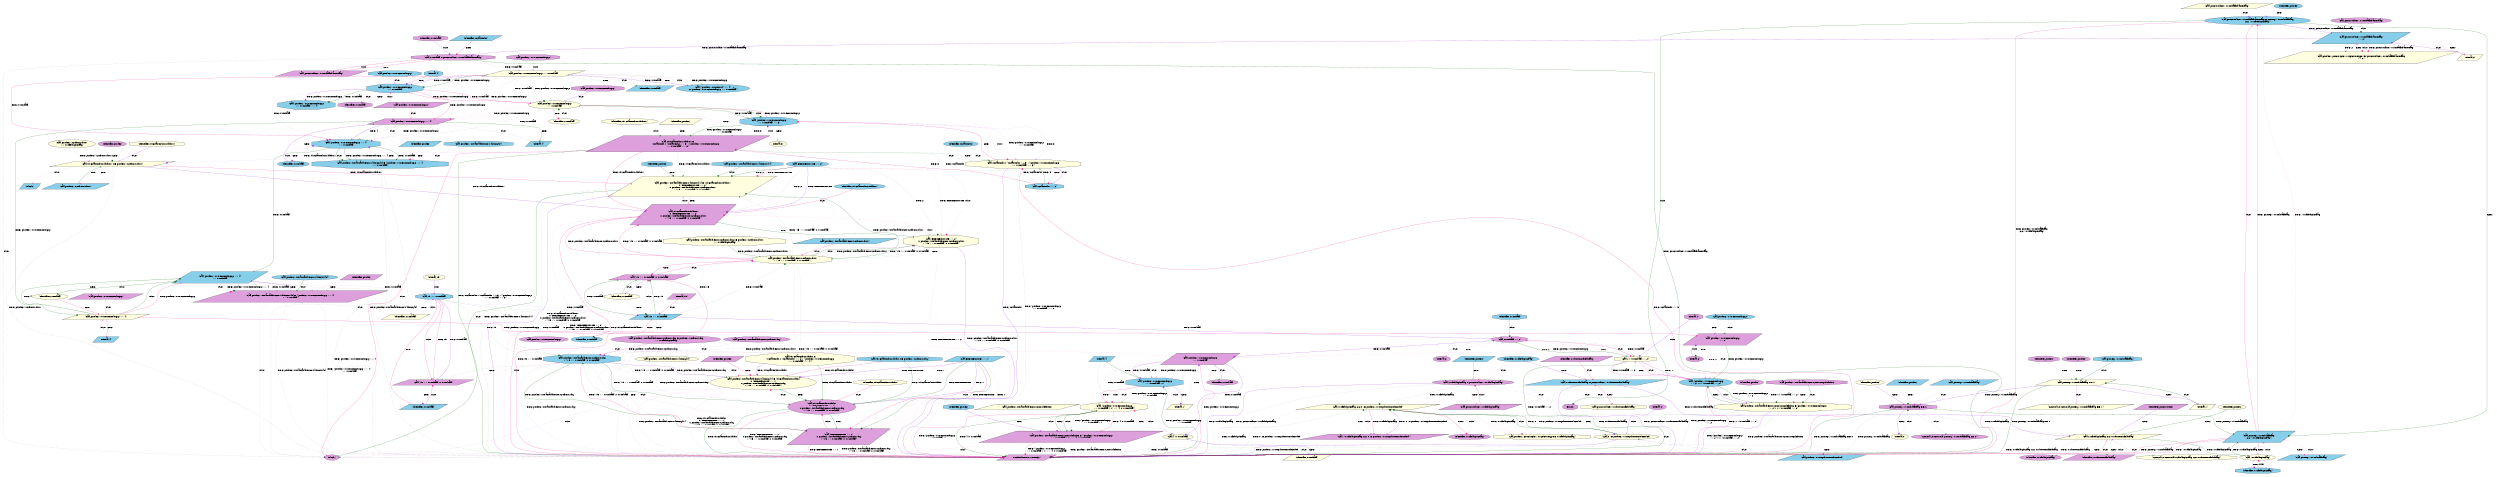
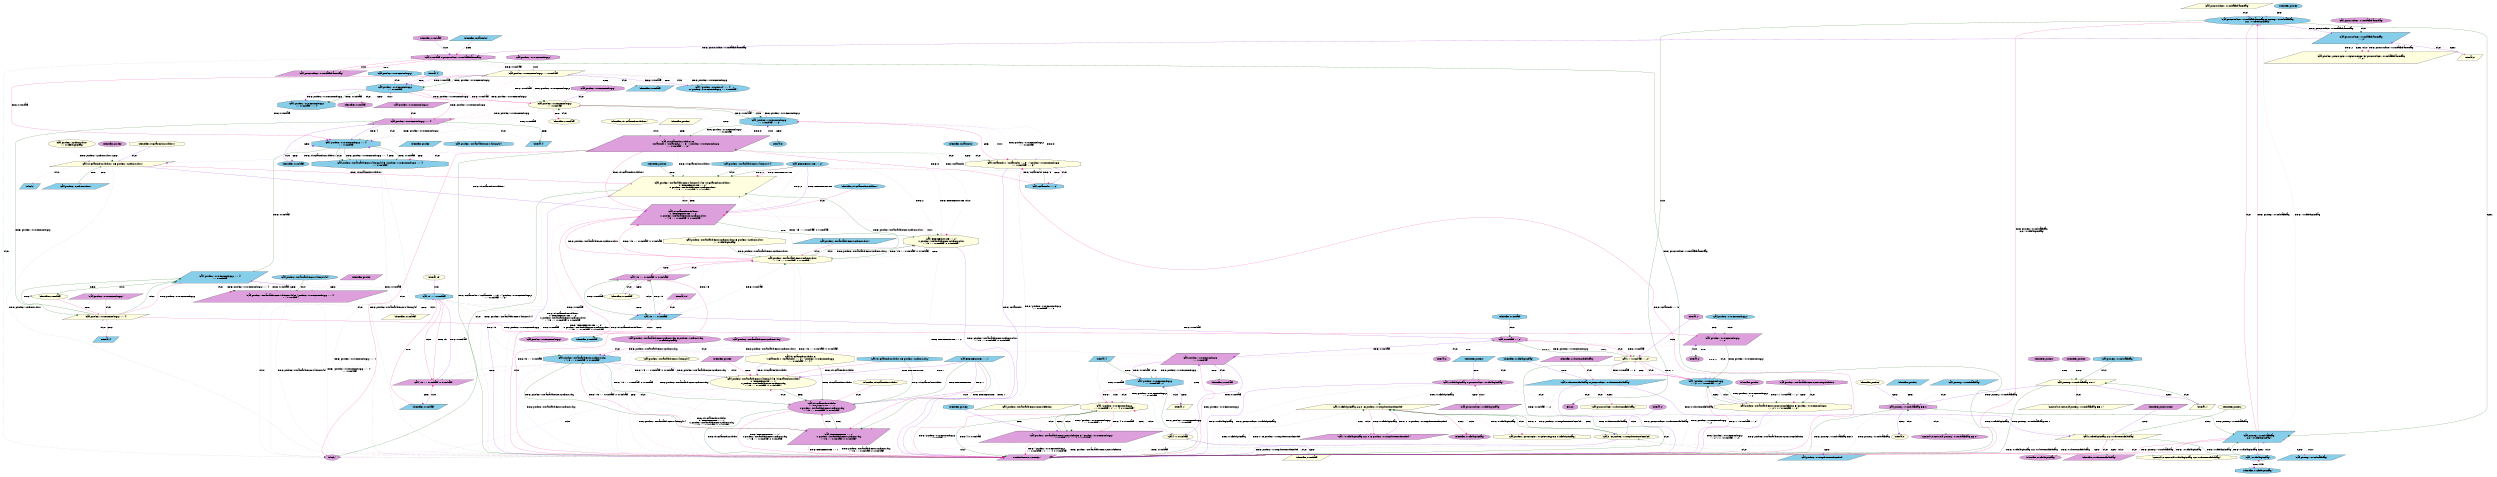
node "(Literal,3)": fillcolor lightyellow -> skyblue
node "(Call,!u1_field_pic_flag)": fillcolor lightyellow -> skyblue
